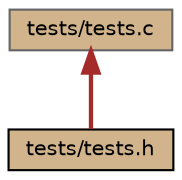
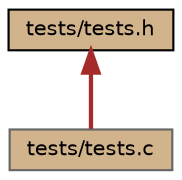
edge "tests/tests.h" -> "tests/tests.c": reversed
